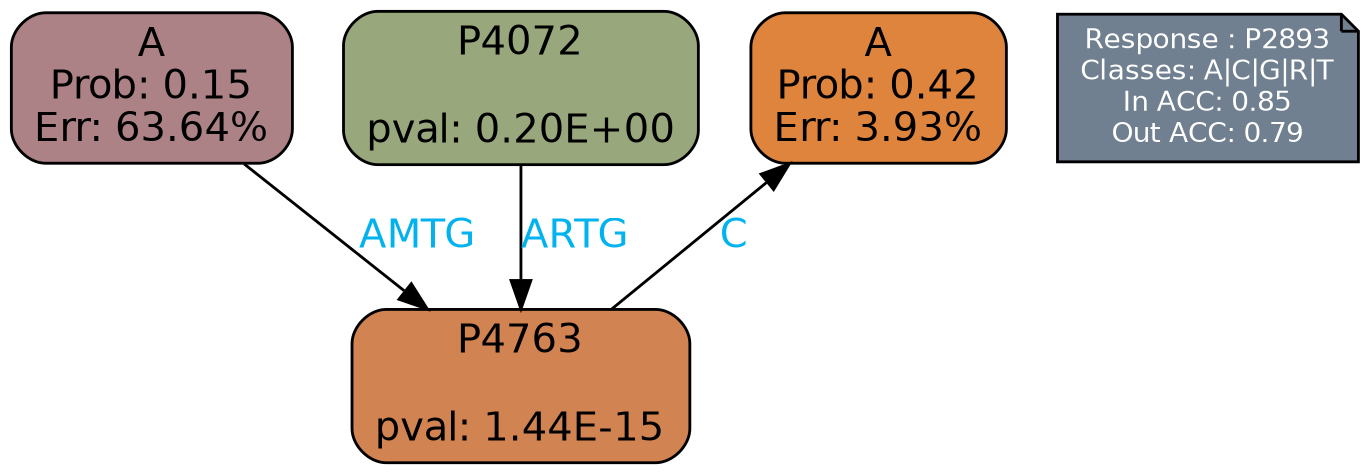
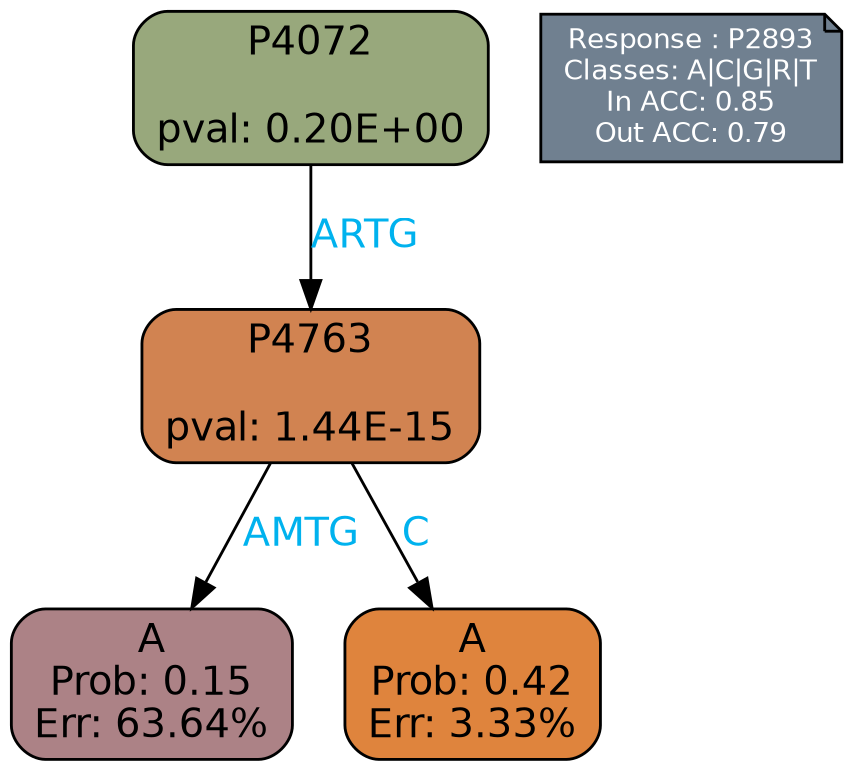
node "A Prob: 0.42 Err: 3.93%": label "A Prob: 0.42 Err: 3.93%" -> "A Prob: 0.42 Err: 3.33%"
edge "A Prob: 0.15 Err: 63.64%" -> "P4763 pval: 1.44E-15": reversed
